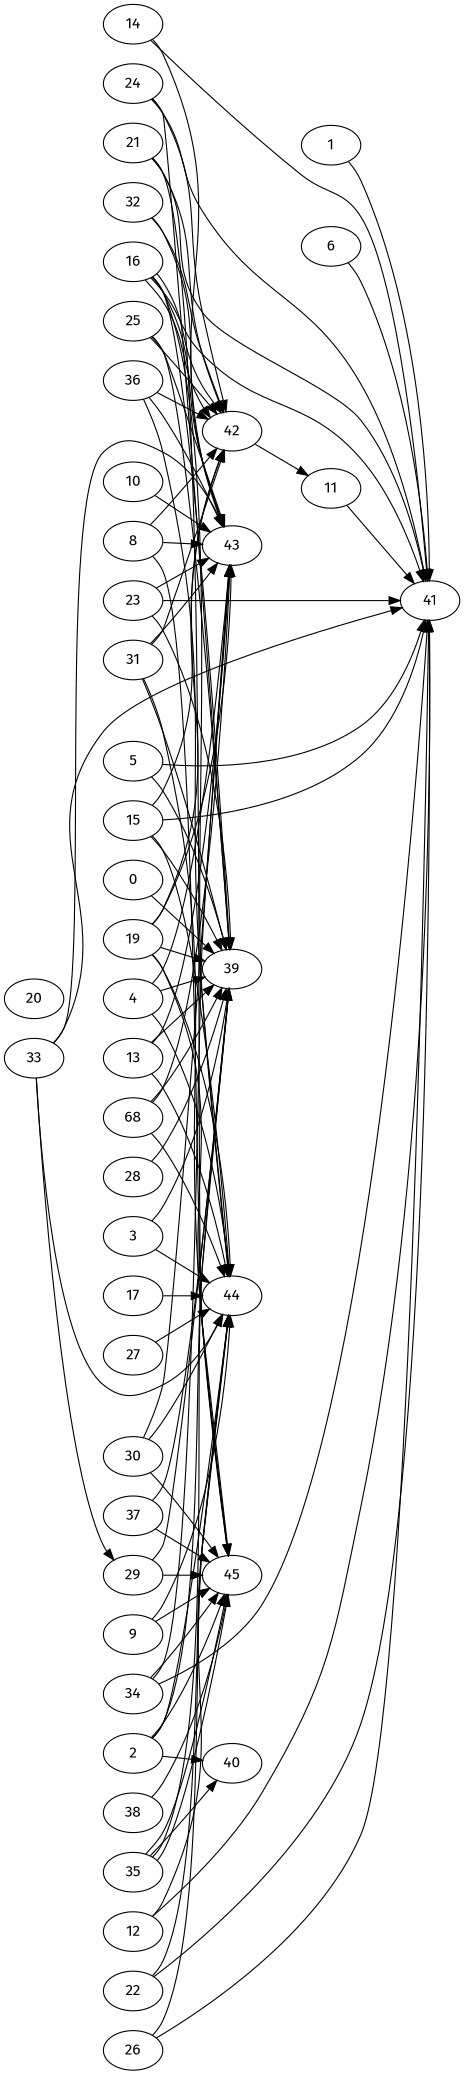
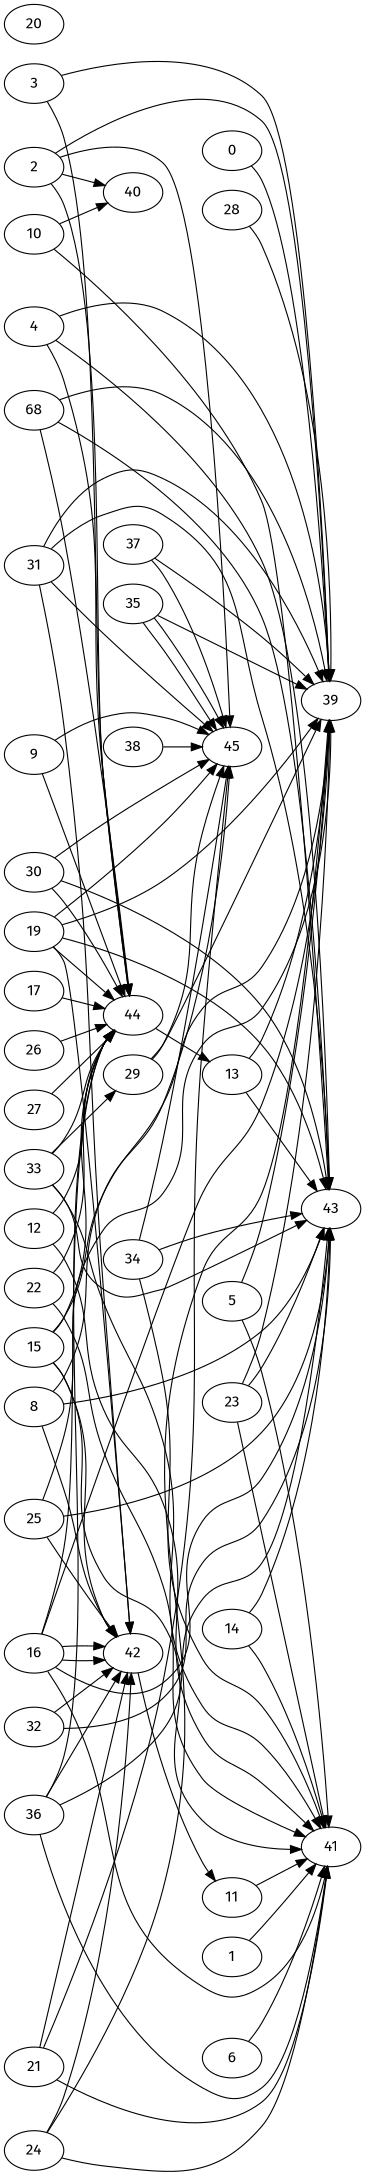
edge "13" -> "44": reversed
edge "26" -> "41": now "36" -> "41"
edge "35" -> "40": now "10" -> "40"
